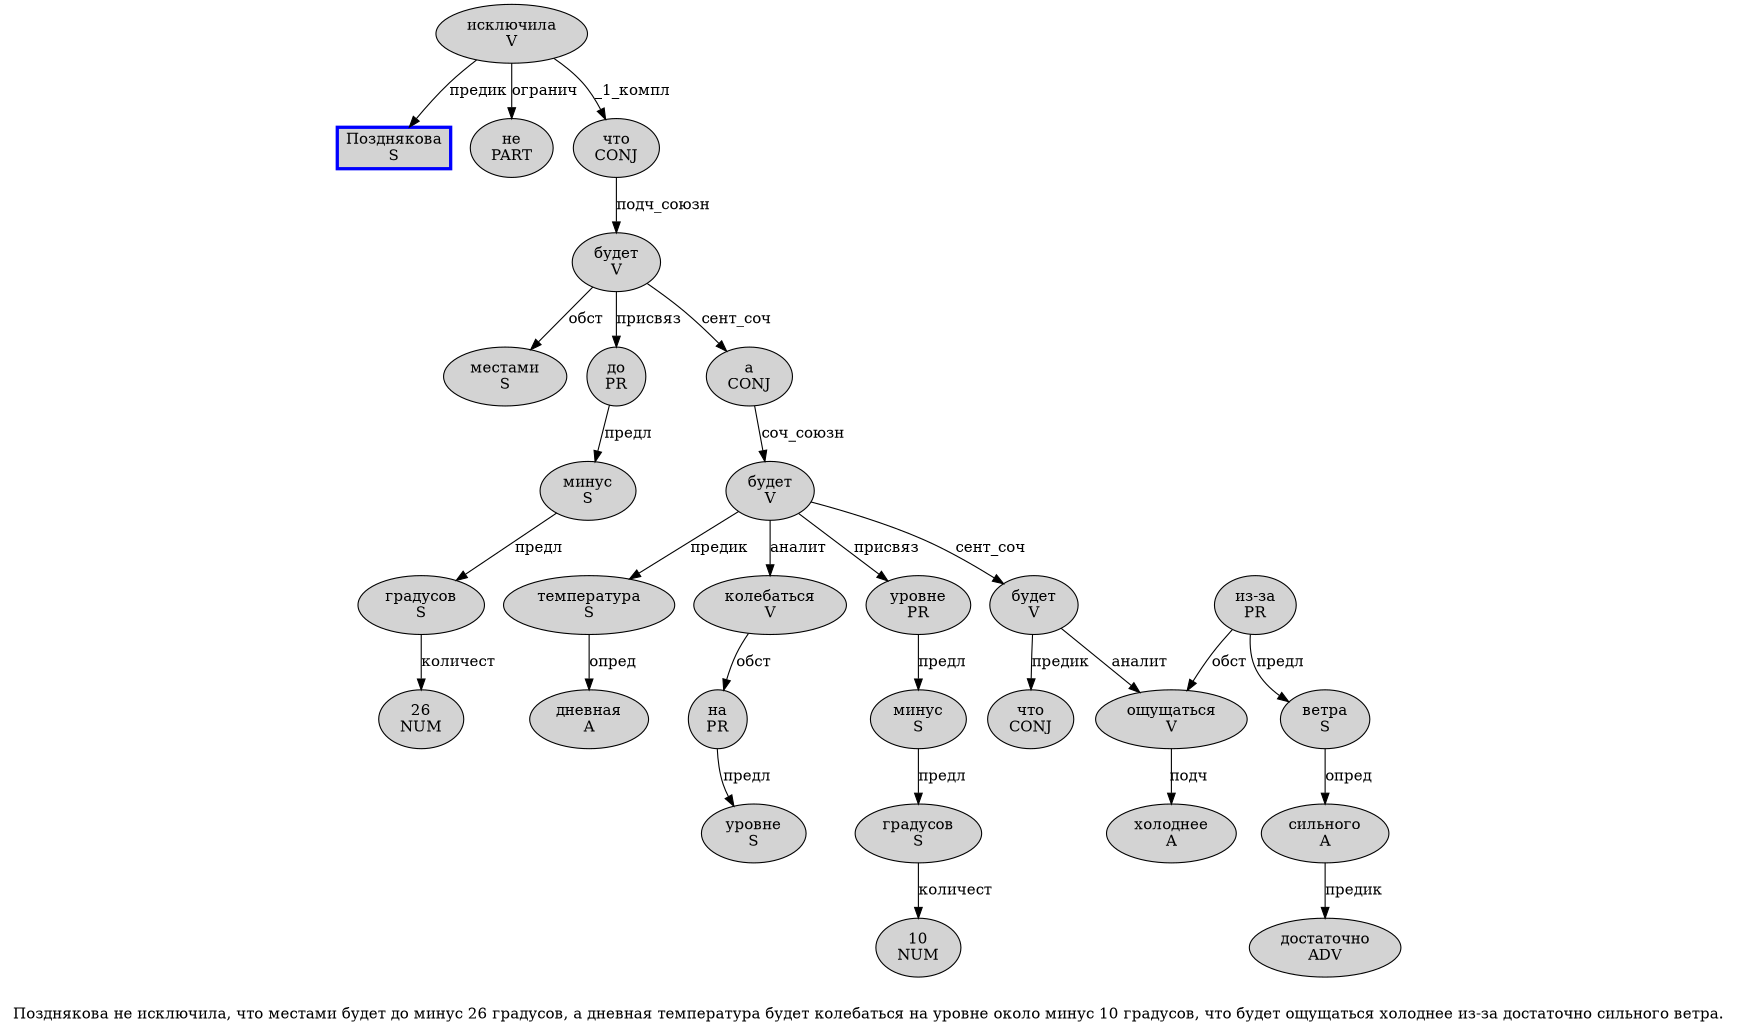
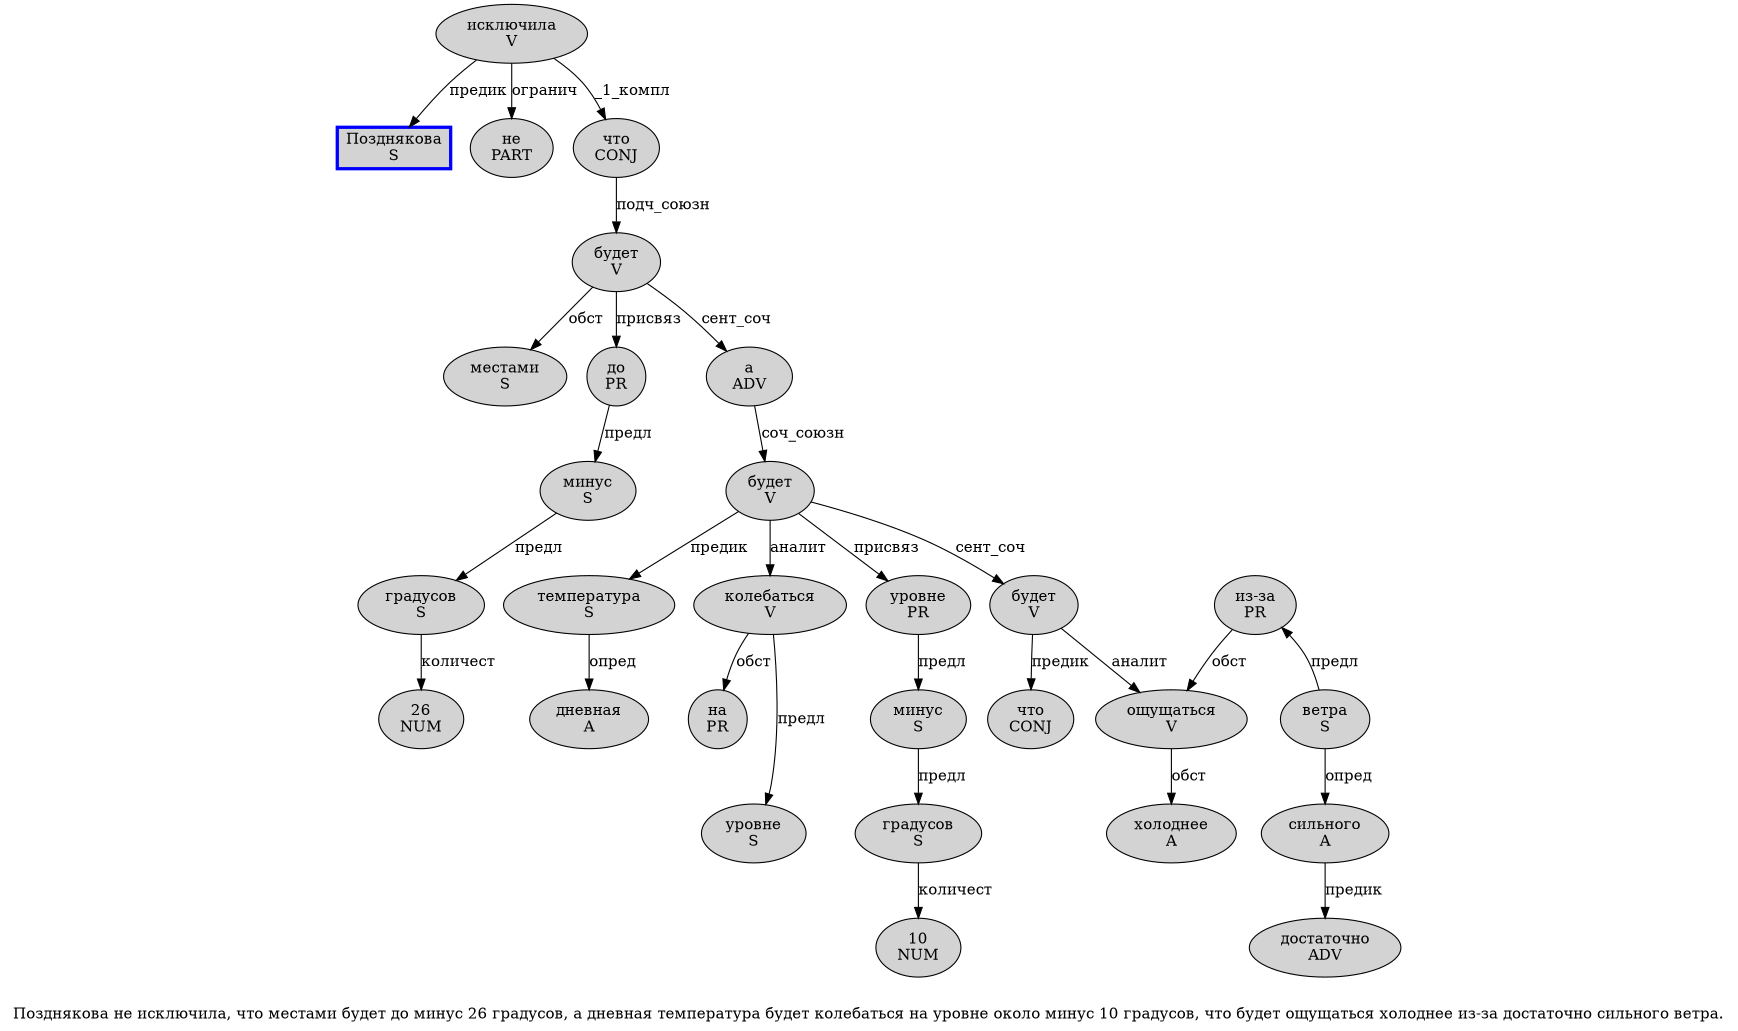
node "а CONJ": label "а CONJ" -> "а ADV"
edge "из-за PR" -> "ветра S": reversed
edge "на PR" -> "уровне S": now "колебаться V" -> "уровне S"
edge "ощущаться V" -> "холоднее A": label "подч" -> "обст"
